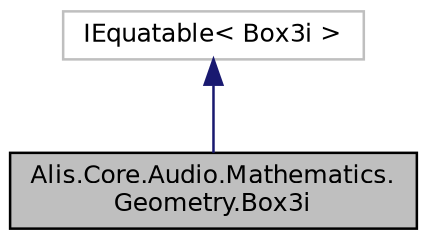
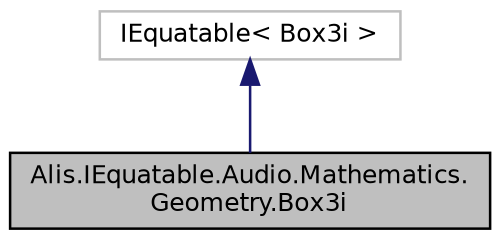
node "Alis.Core.Audio.Mathematics. Geometry.Box3i": label "Alis.Core.Audio.Mathematics. Geometry.Box3i" -> "Alis.IEquatable.Audio.Mathematics. Geometry.Box3i"
